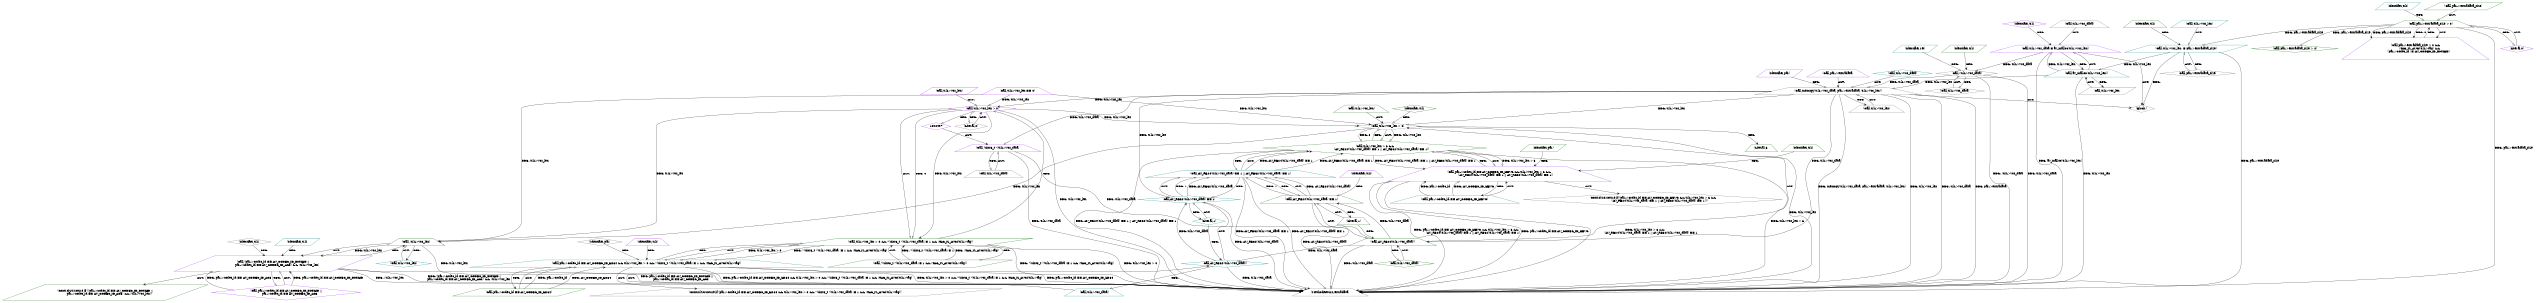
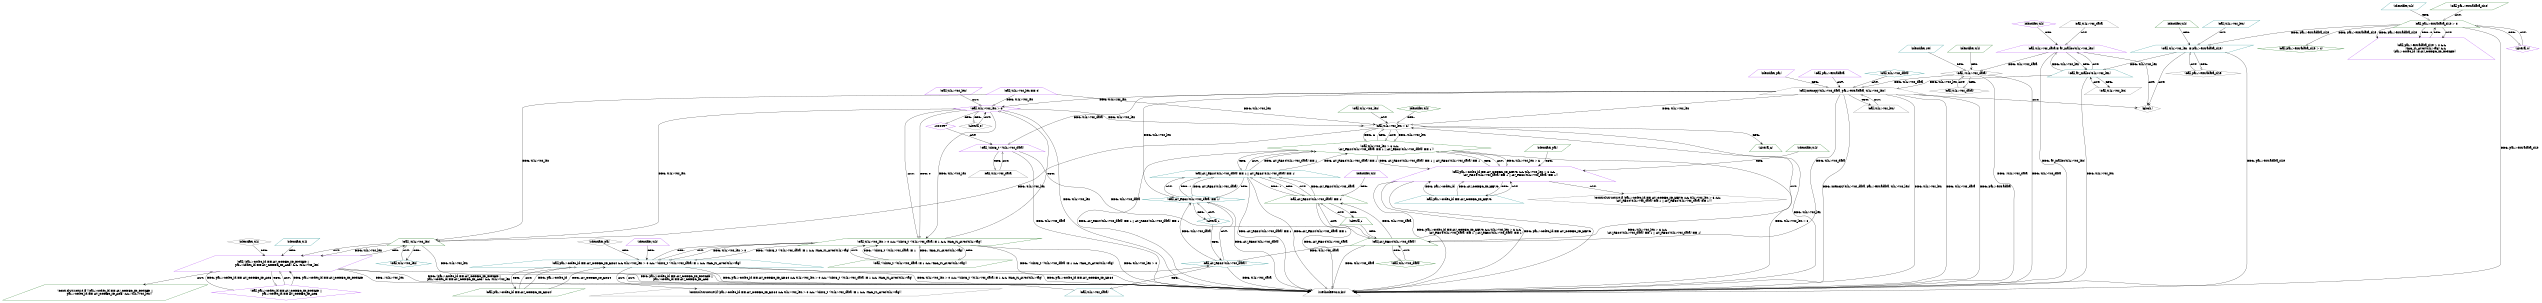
edge "(Call,trk->vos_len  = par->extradata_size)" -> "(Block,)": label "DDG: " -> "AST: "
node "(MethodReturn,extradata)": label "(MethodReturn,extradata)" -> "(MethodReturn,int)"
